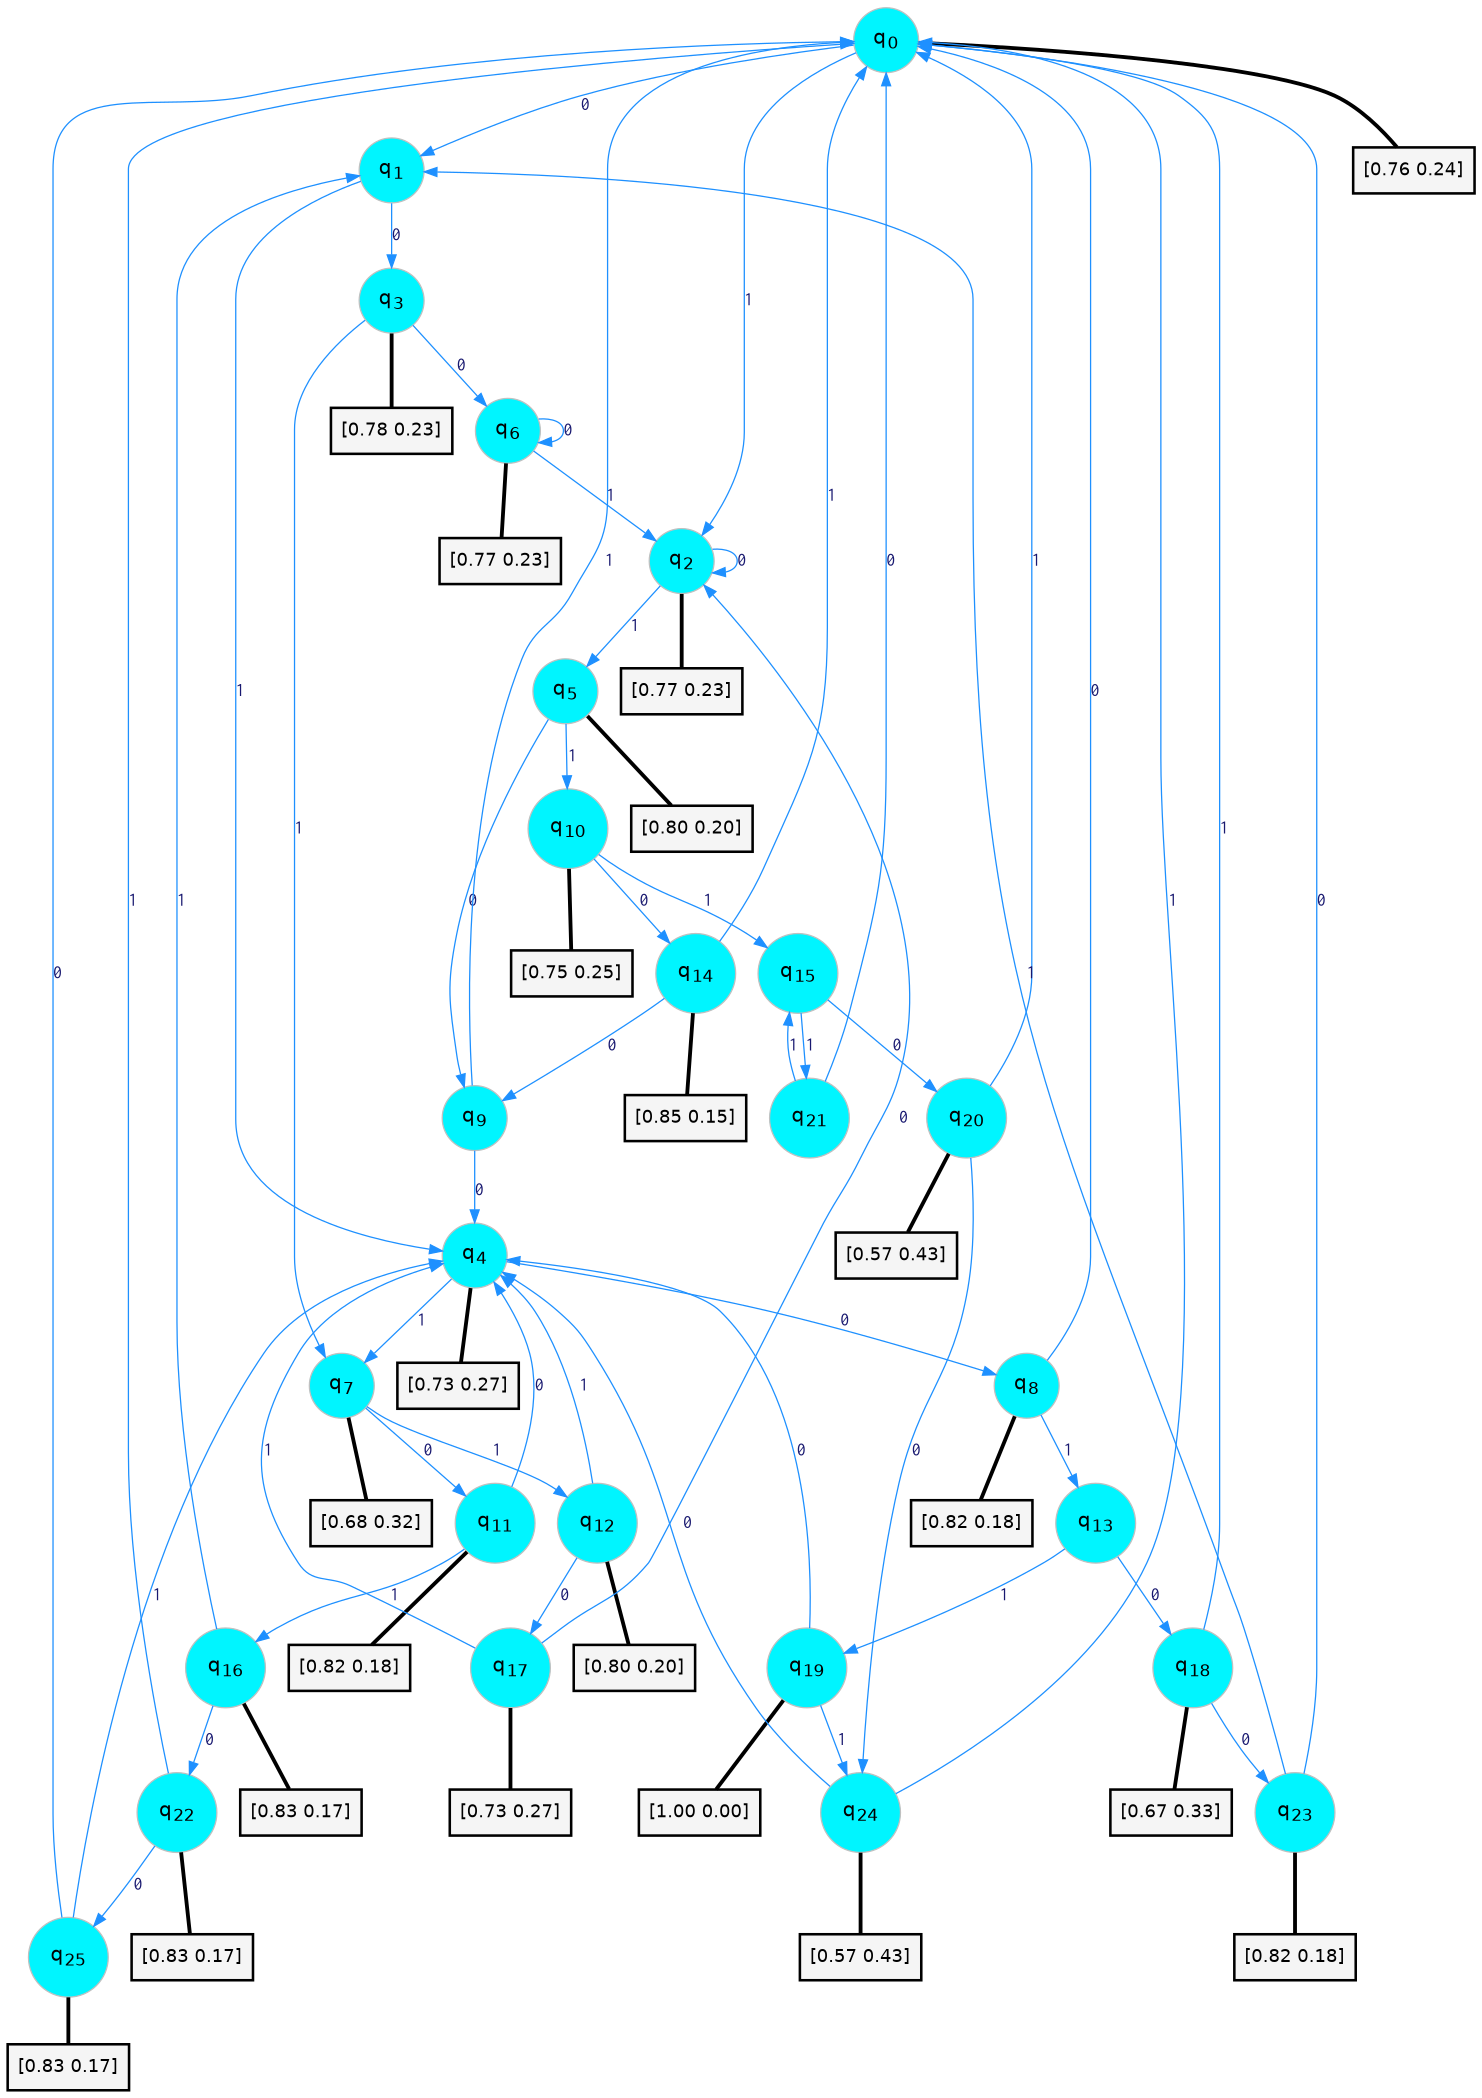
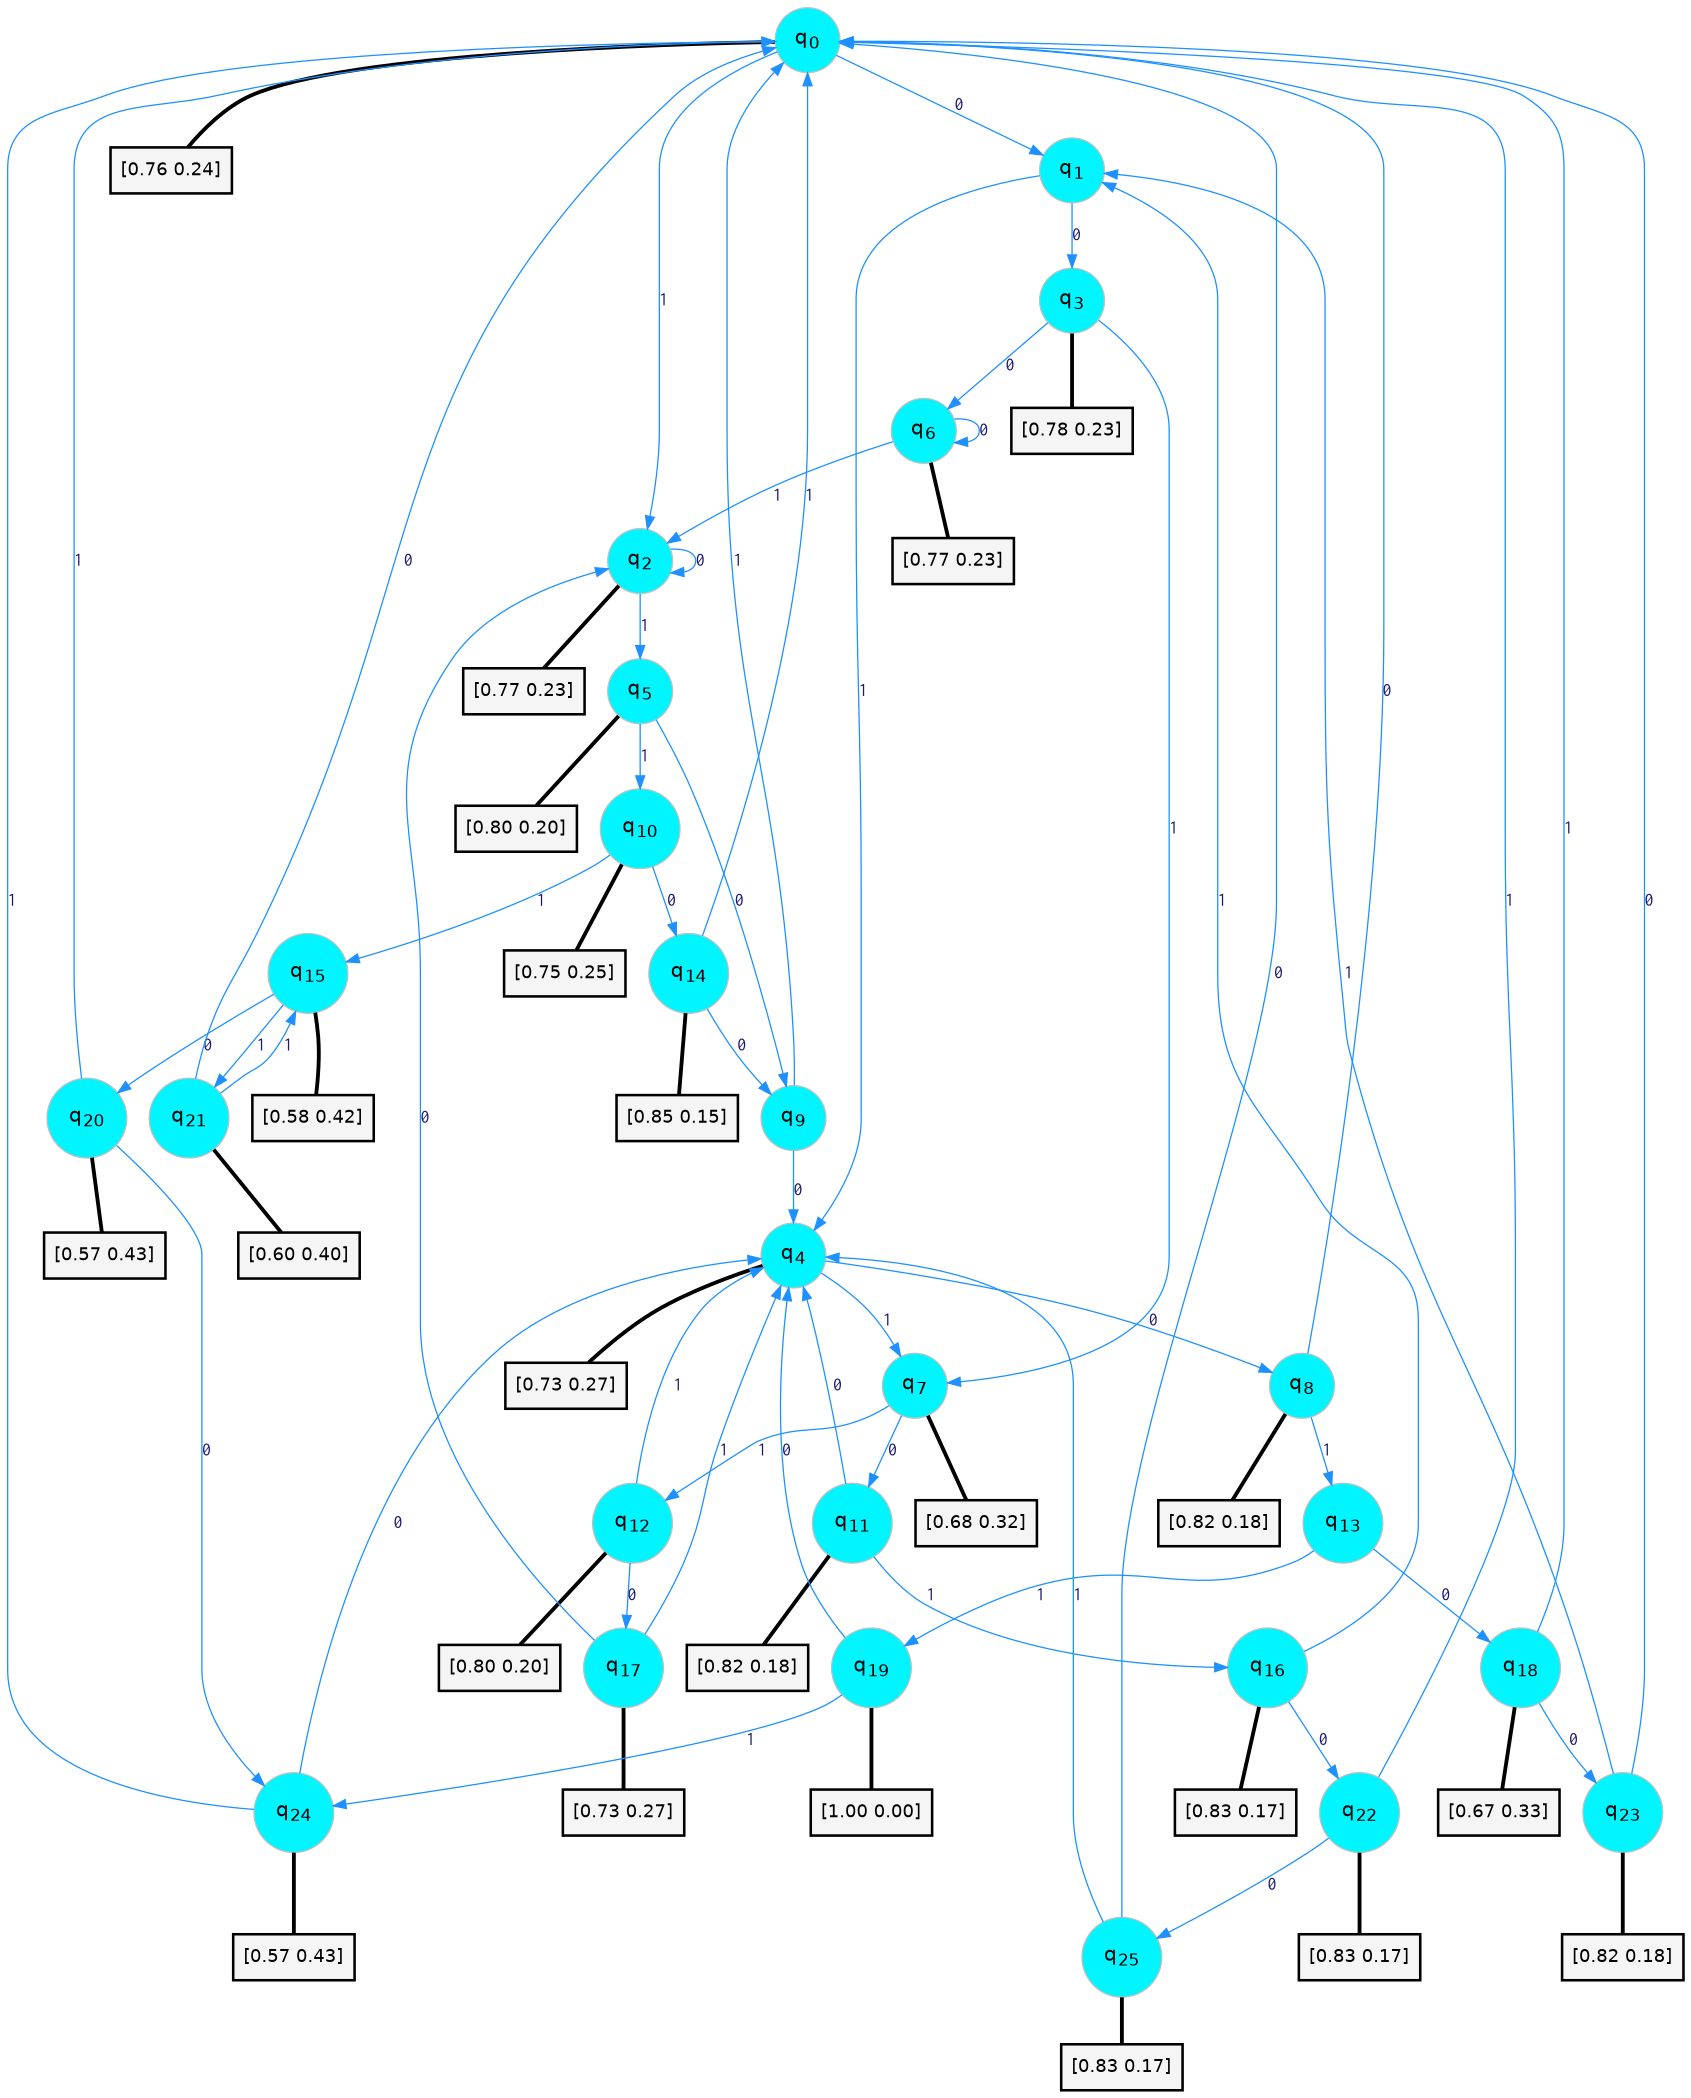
node "[0.58 0.42]": added
node "[0.60 0.40]": added
